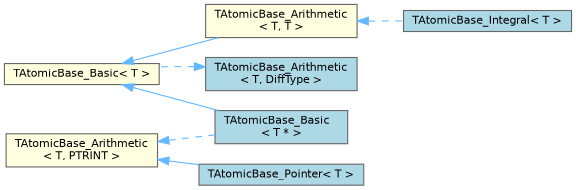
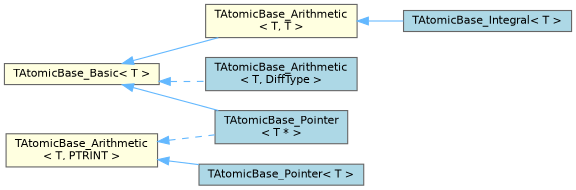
edge "TAtomicBase_Integral< T >" -> "TAtomicBase_Arithmetic < T, T >": style dashed -> solid
edge "TAtomicBase_Basic< T >" -> "TAtomicBase_Arithmetic < T, DiffType >": reversed
node "TAtomicBase_Basic < T * >": label "TAtomicBase_Basic < T * >" -> "TAtomicBase_Pointer < T * >"
